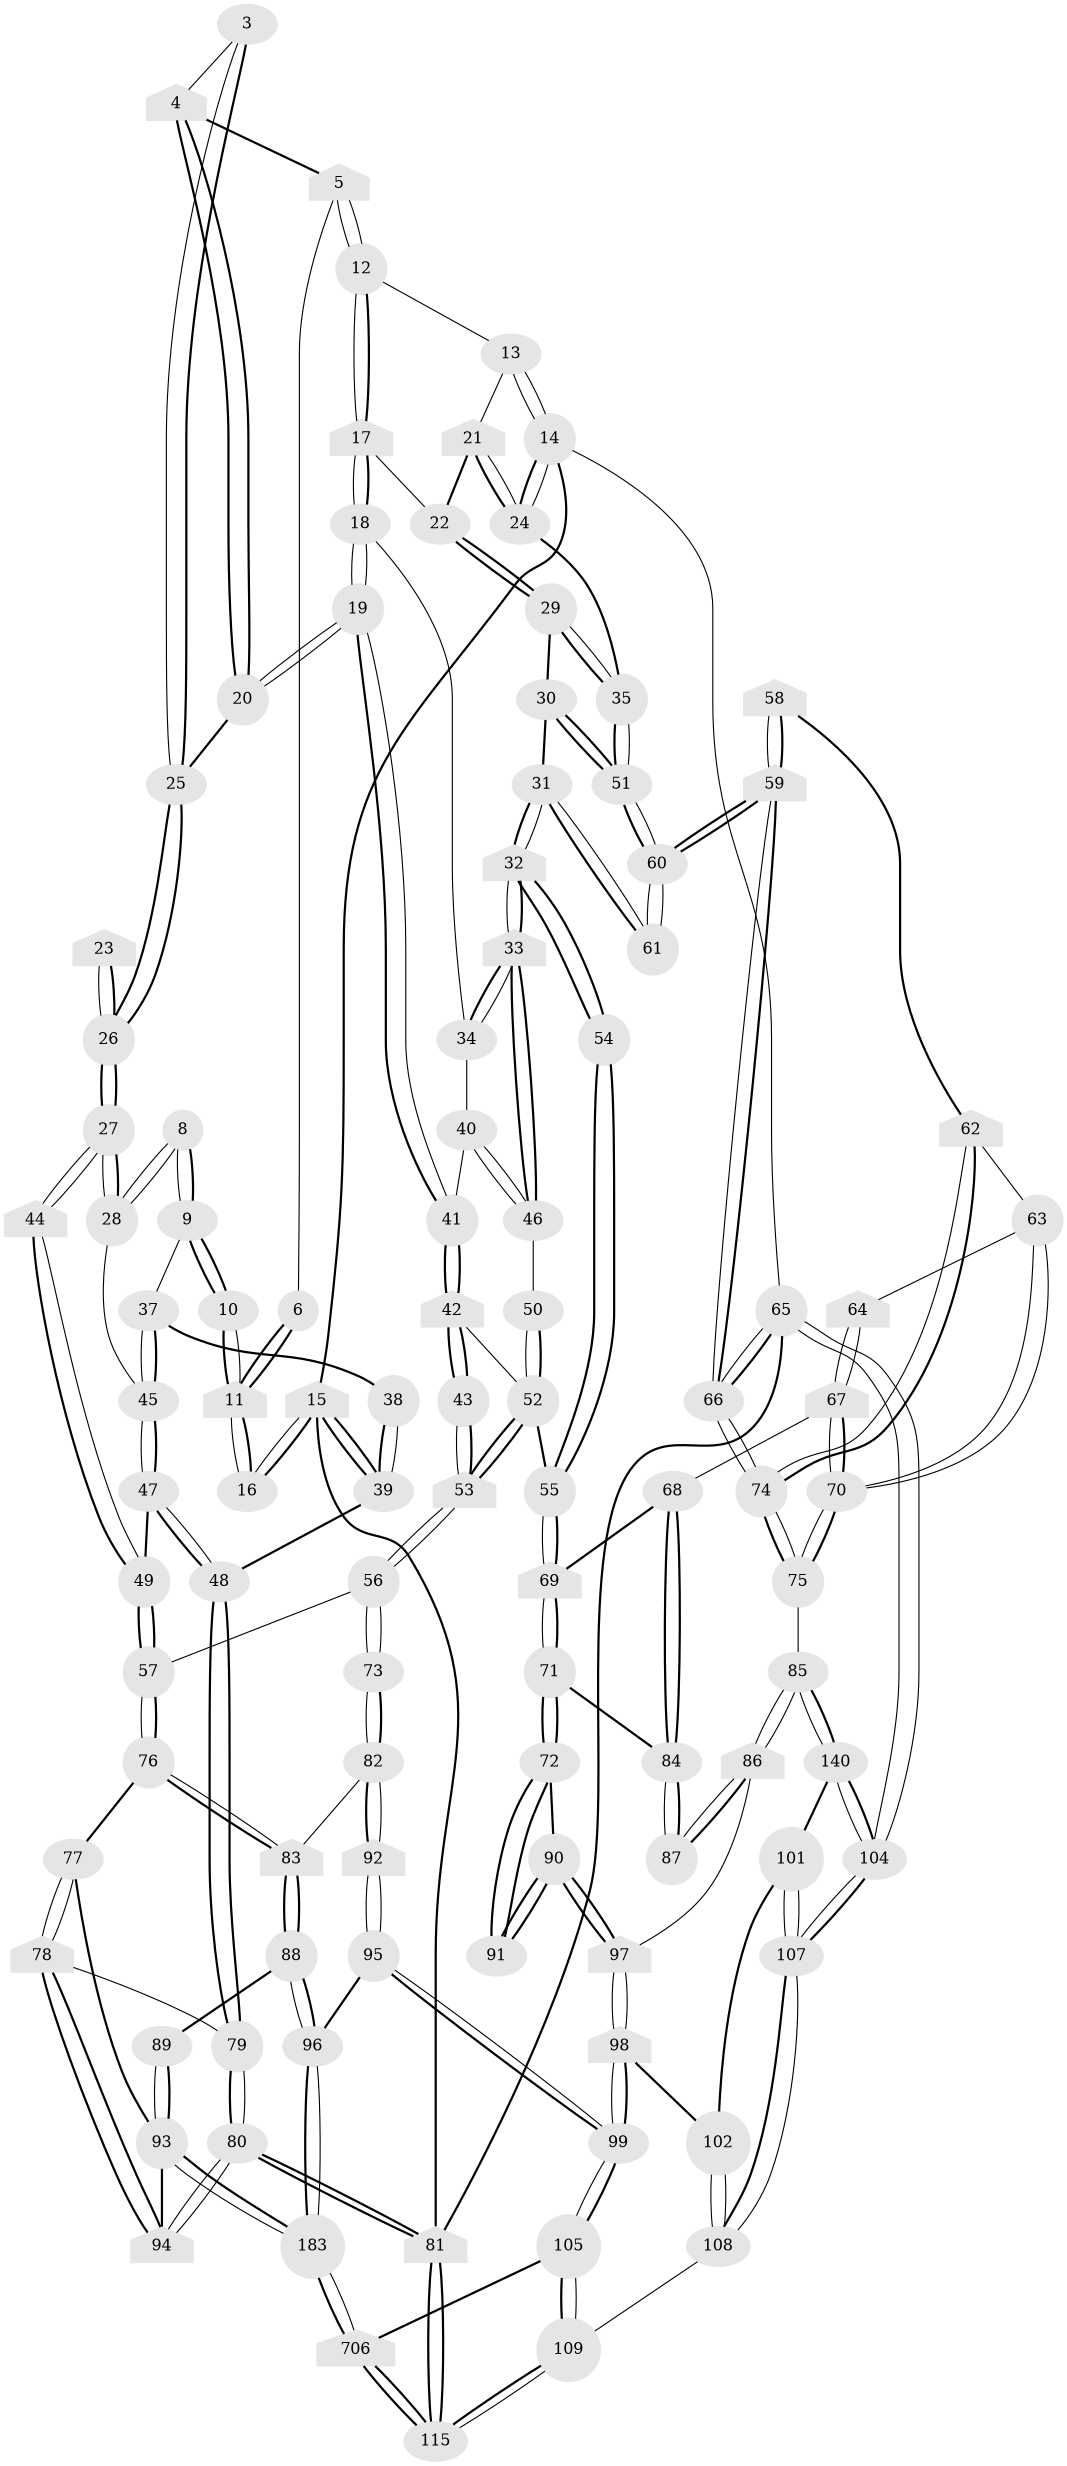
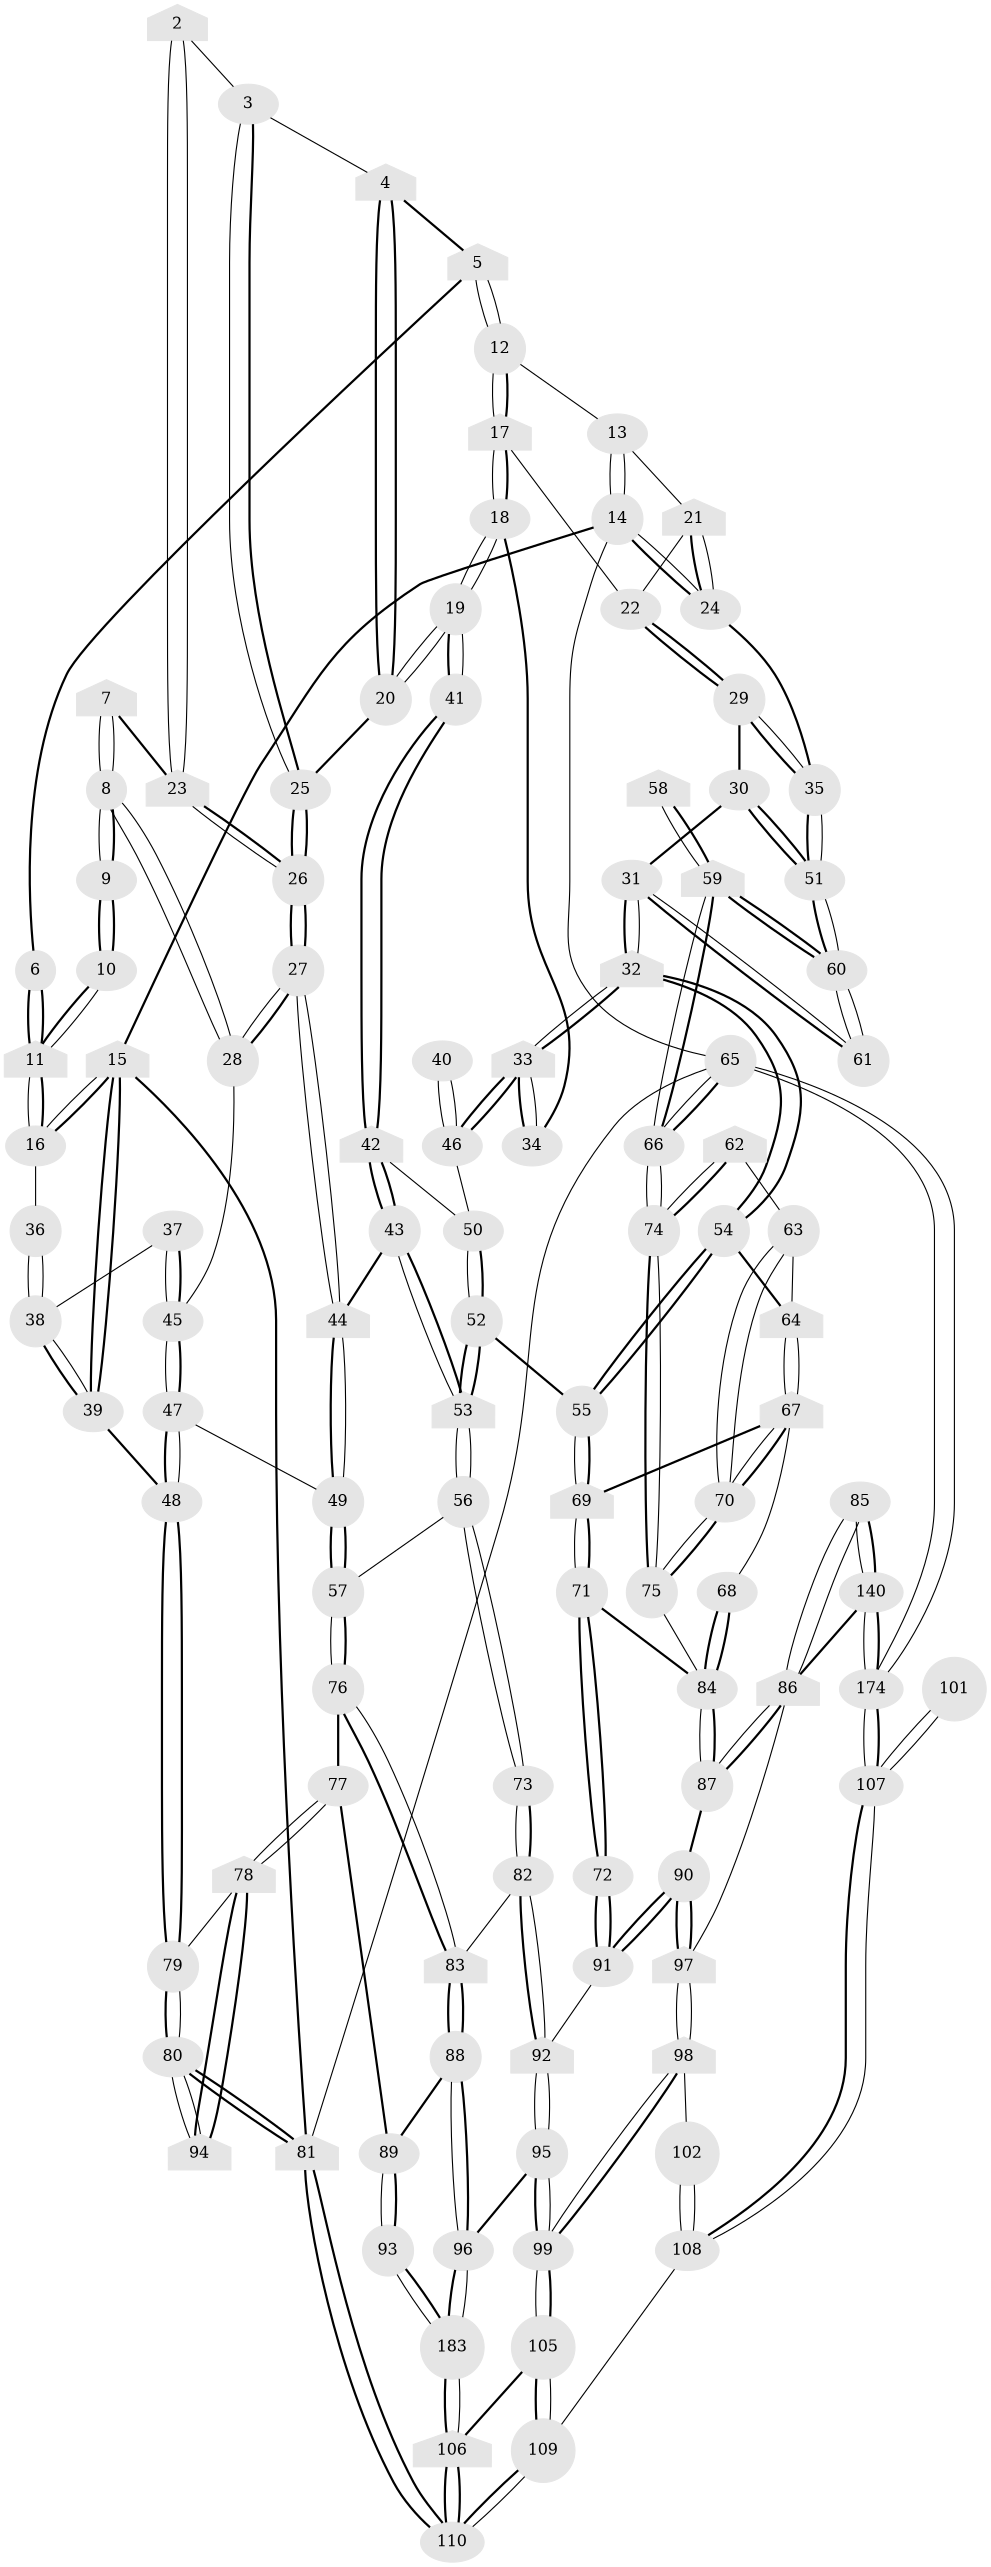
node "2": added
edge "21" -- "22": style bold -> solid
node "7": added
edge "5" -- "6": style solid -> bold
edge "18" -- "34": style solid -> bold
edge "58" -- "62": removed
edge "34" -- "40": removed
edge "40" -- "41": removed
node "36": added
edge "9" -- "37": removed
edge "43" -- "44": added
edge "54" -- "64": added
edge "42" -- "52": now "42" -- "50"
edge "37" -- "38": style bold -> solid
edge "68" -- "69": now "67" -- "69"
edge "47" -- "49": style bold -> solid
edge "75" -- "85": now "75" -- "84"
edge "65" -- "81": style bold -> solid
edge "140" -- "101": now "140" -- "86"
edge "72" -- "90": now "87" -- "90"
node "104": label "104" -> "174"
edge "101" -- "102": removed
edge "77" -- "93": now "77" -- "89"
edge "91" -- "92": added
edge "98" -- "102": style bold -> solid
edge "93" -- "94": removed
node "706": label "706" -> "106"
node "115": label "115" -> "110"
